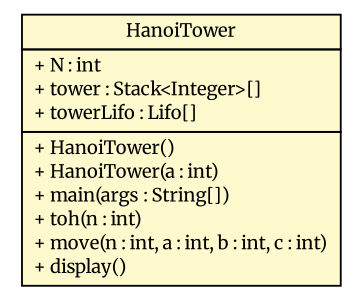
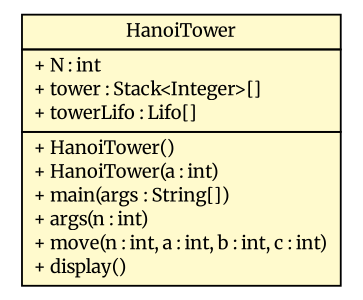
node "HanoiTower": text "+ toh(n : int)" -> "+ args(n : int)"
